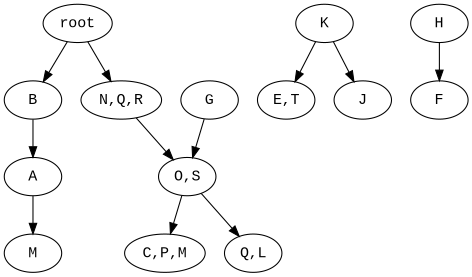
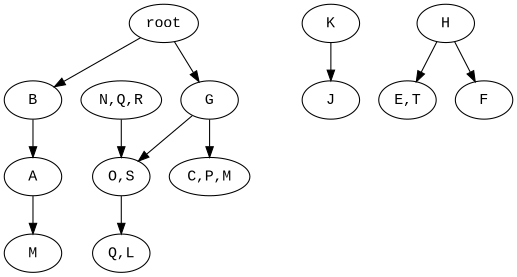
edge "root" -> "N,Q,R": now "root" -> "G"
edge "K" -> "E,T": now "H" -> "E,T"
edge "O,S" -> "C,P,M": now "G" -> "C,P,M"
